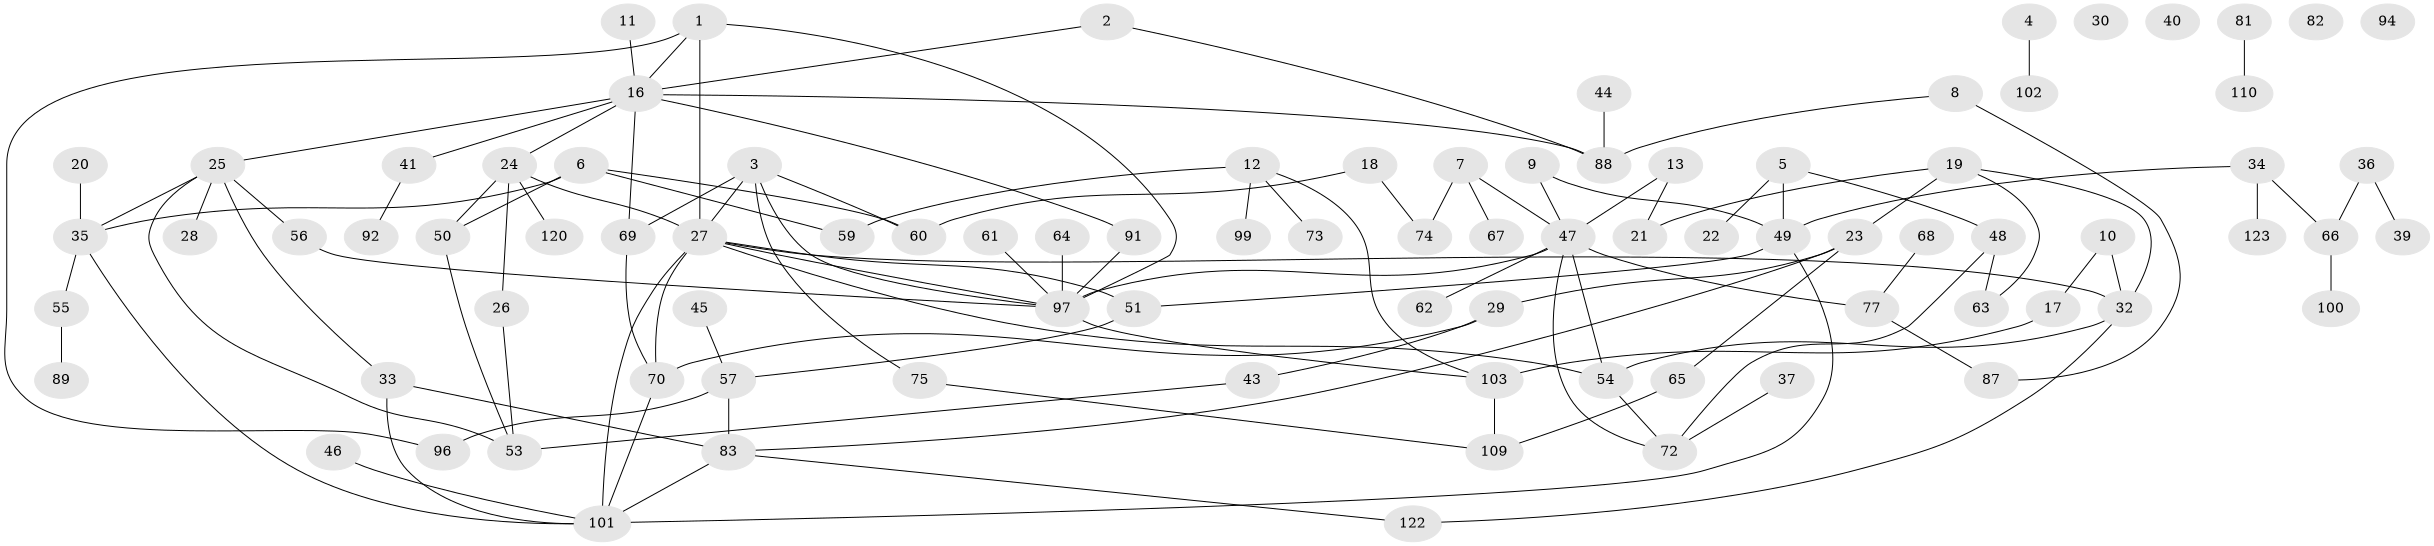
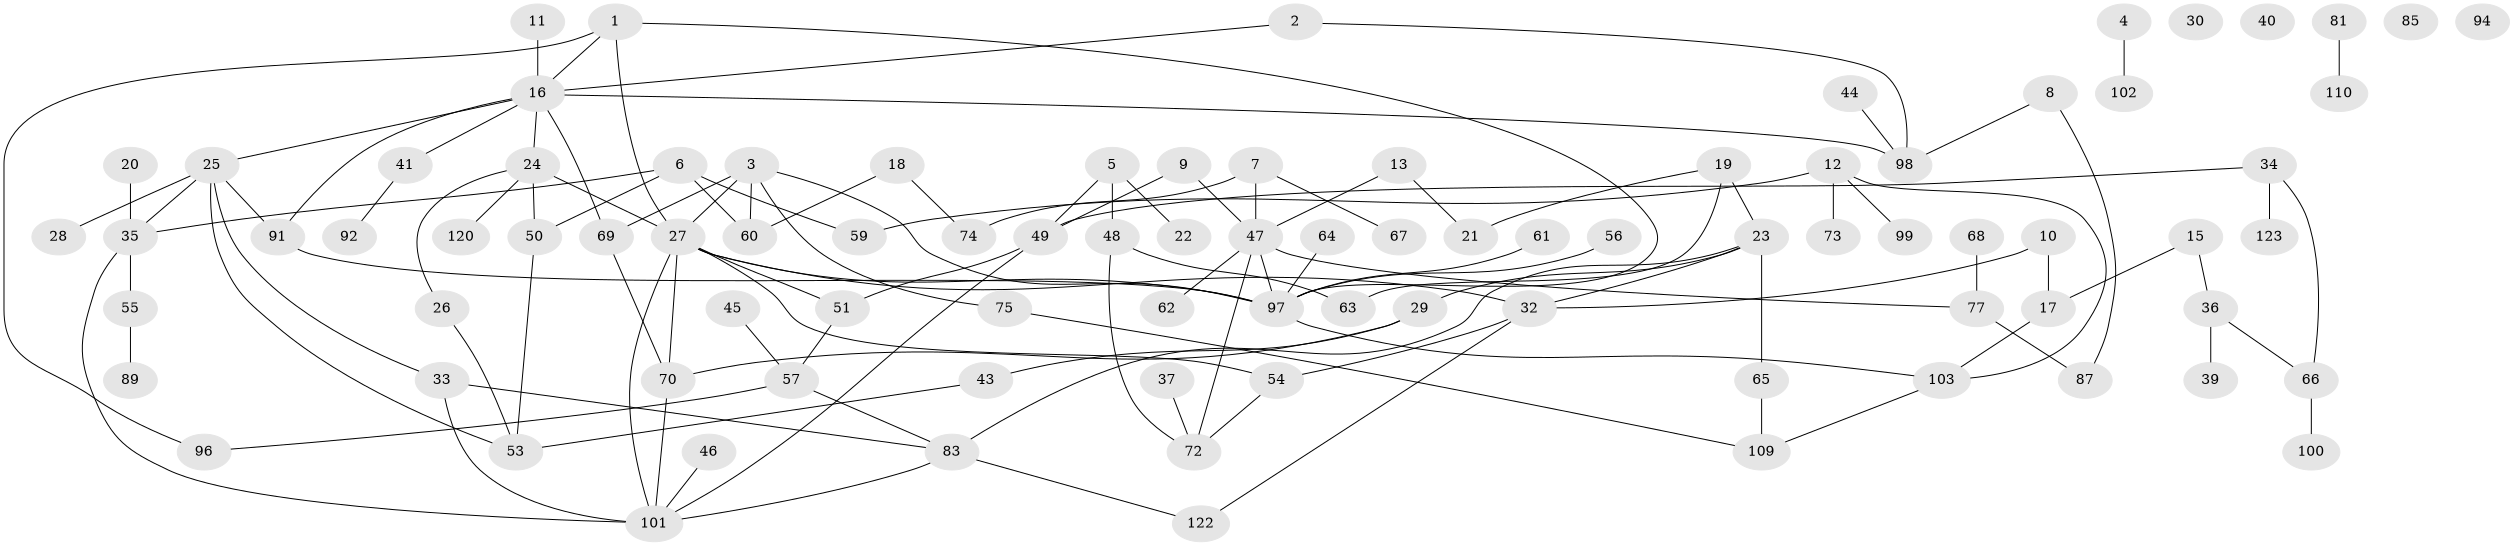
node "82": label "82" -> "85"
node "88": label "88" -> "98"
edge "19" -- "32": now "23" -- "32"
edge "25" -- "56": now "25" -- "91"
node "15": added
edge "47" -- "54": removed
